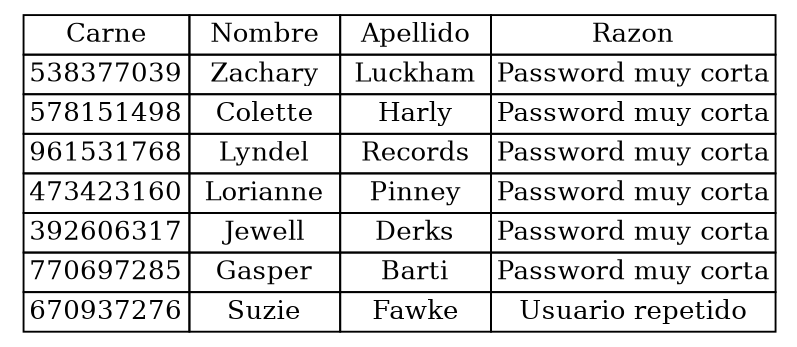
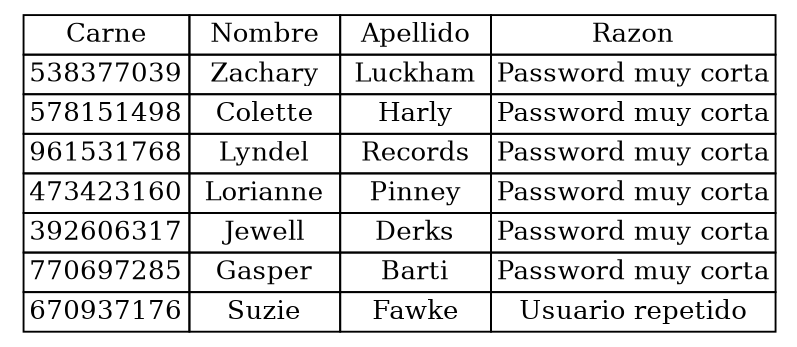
node "Carne": text "670937276" -> "670937176"
